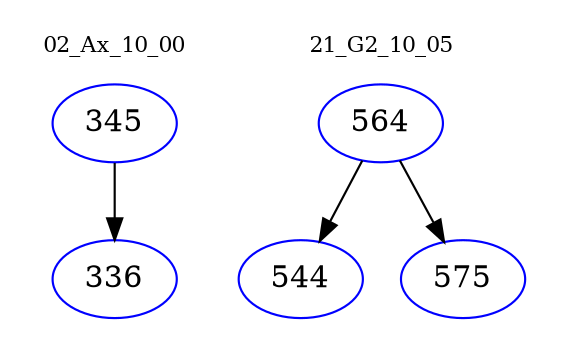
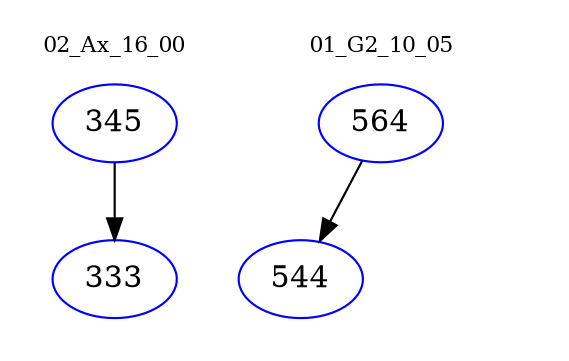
cluster "02_Ax_10_00": label "02_Ax_10_00" -> "02_Ax_16_00"
cluster "21_G2_10_05": label "21_G2_10_05" -> "01_G2_10_05"
node "336": label "336" -> "333"
node "575": removed
